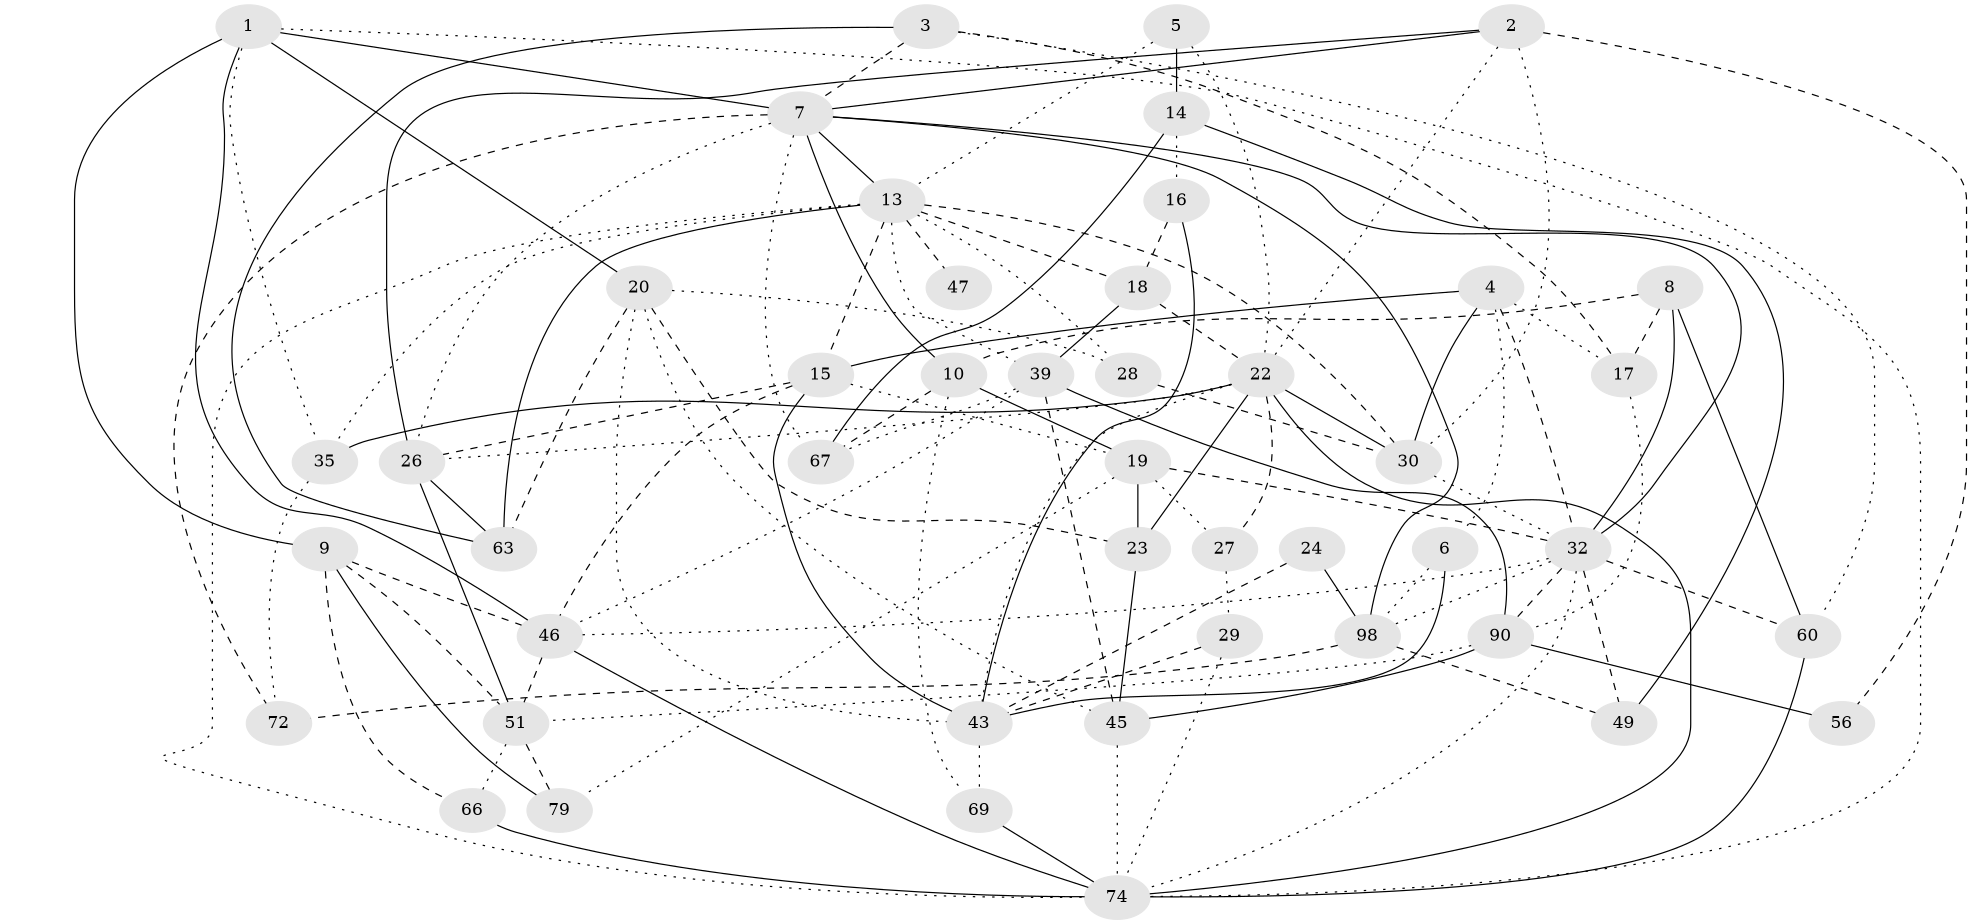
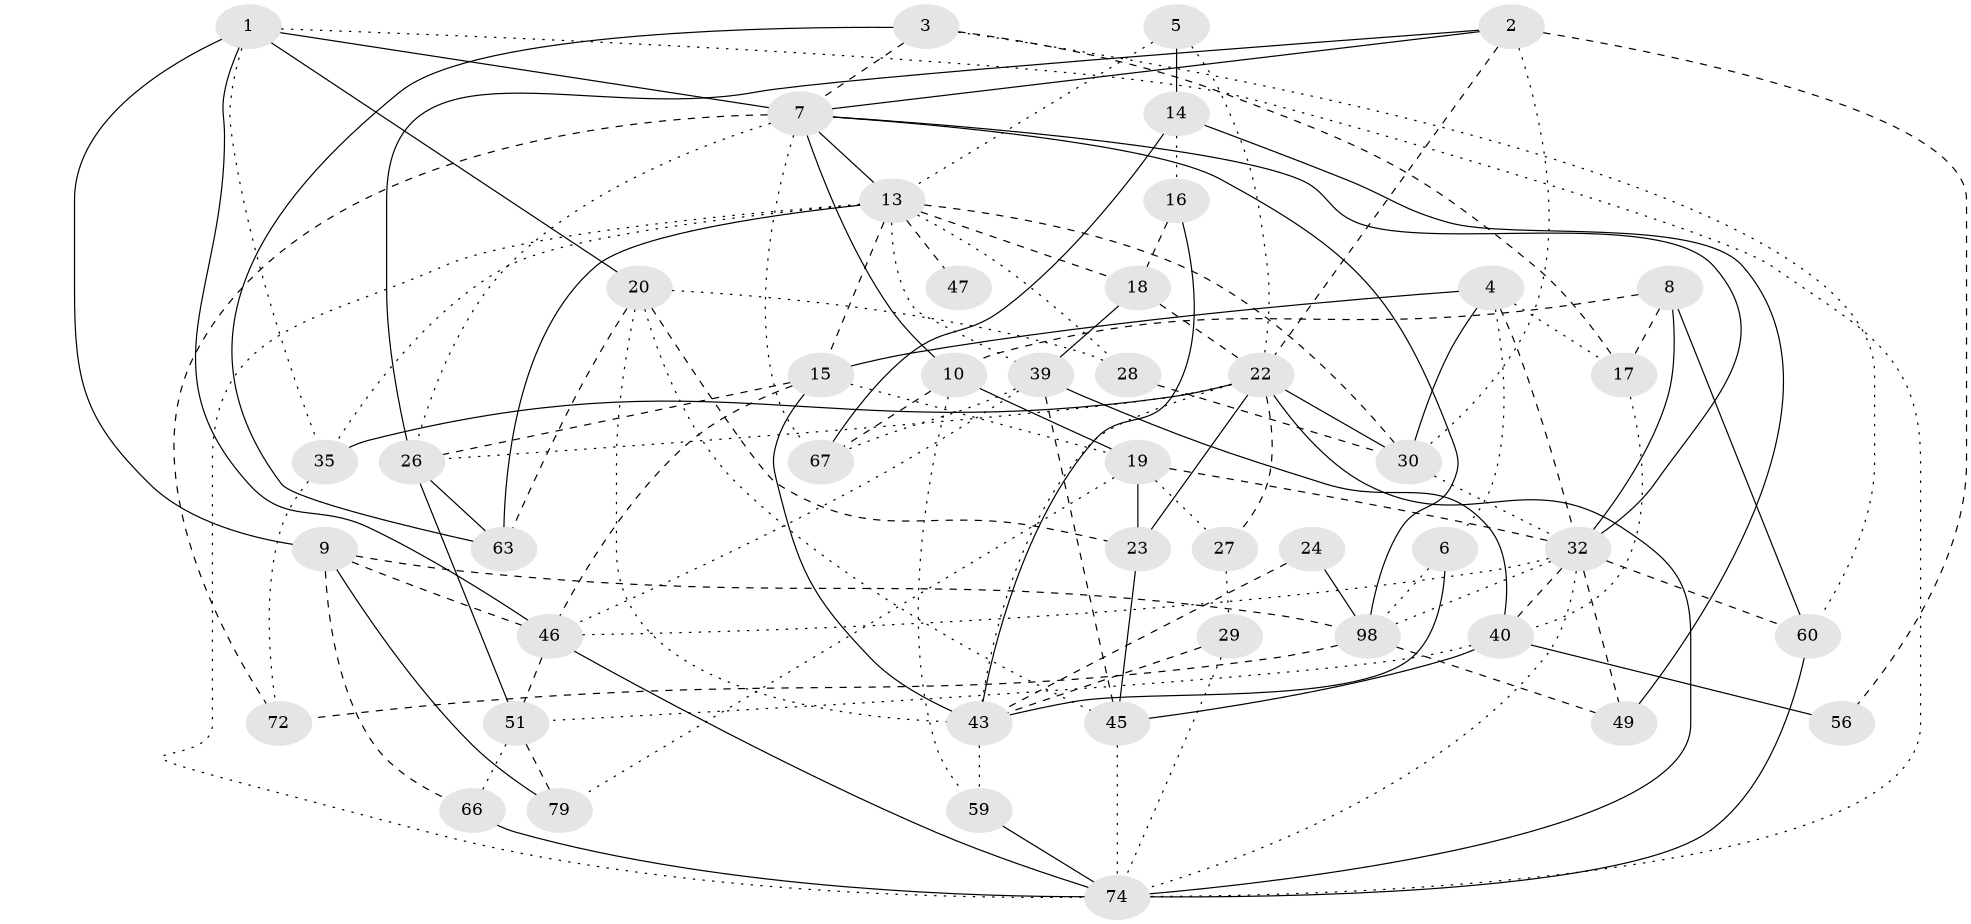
edge "2" -- "22": style dotted -> dashed
edge "9" -- "51": now "9" -- "98"
node "90": label "90" -> "40"
node "69": label "69" -> "59"
